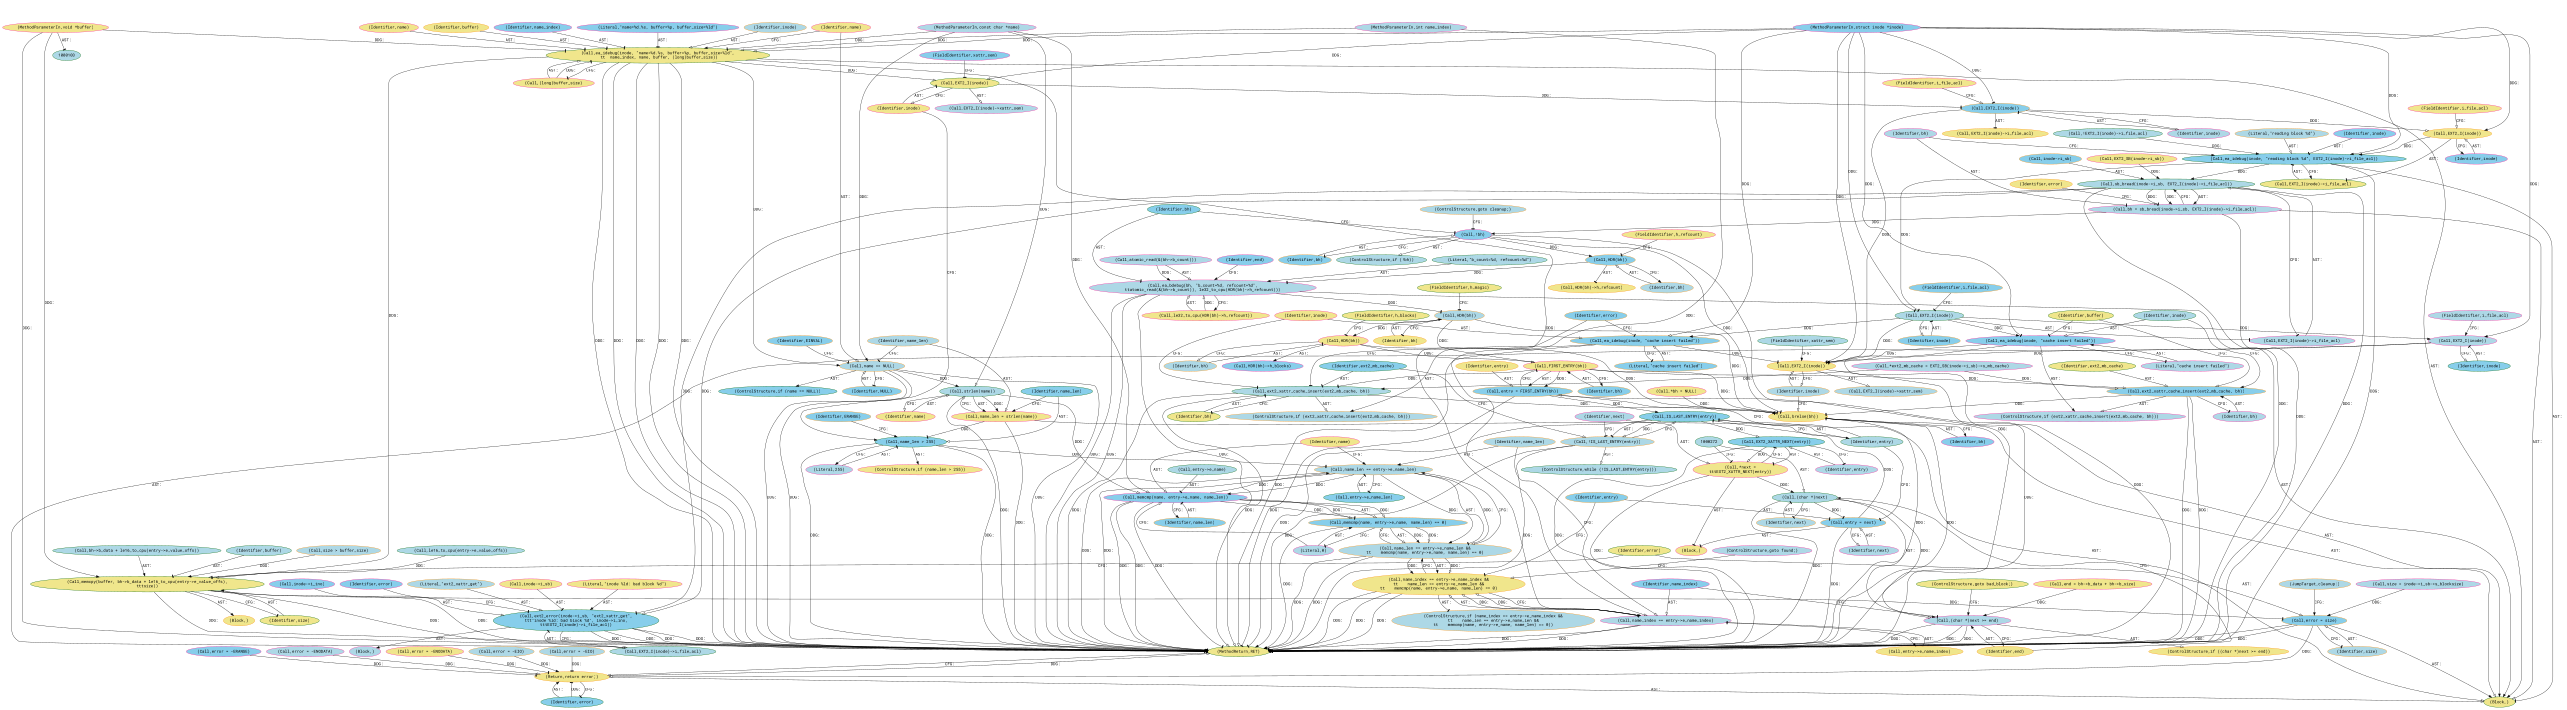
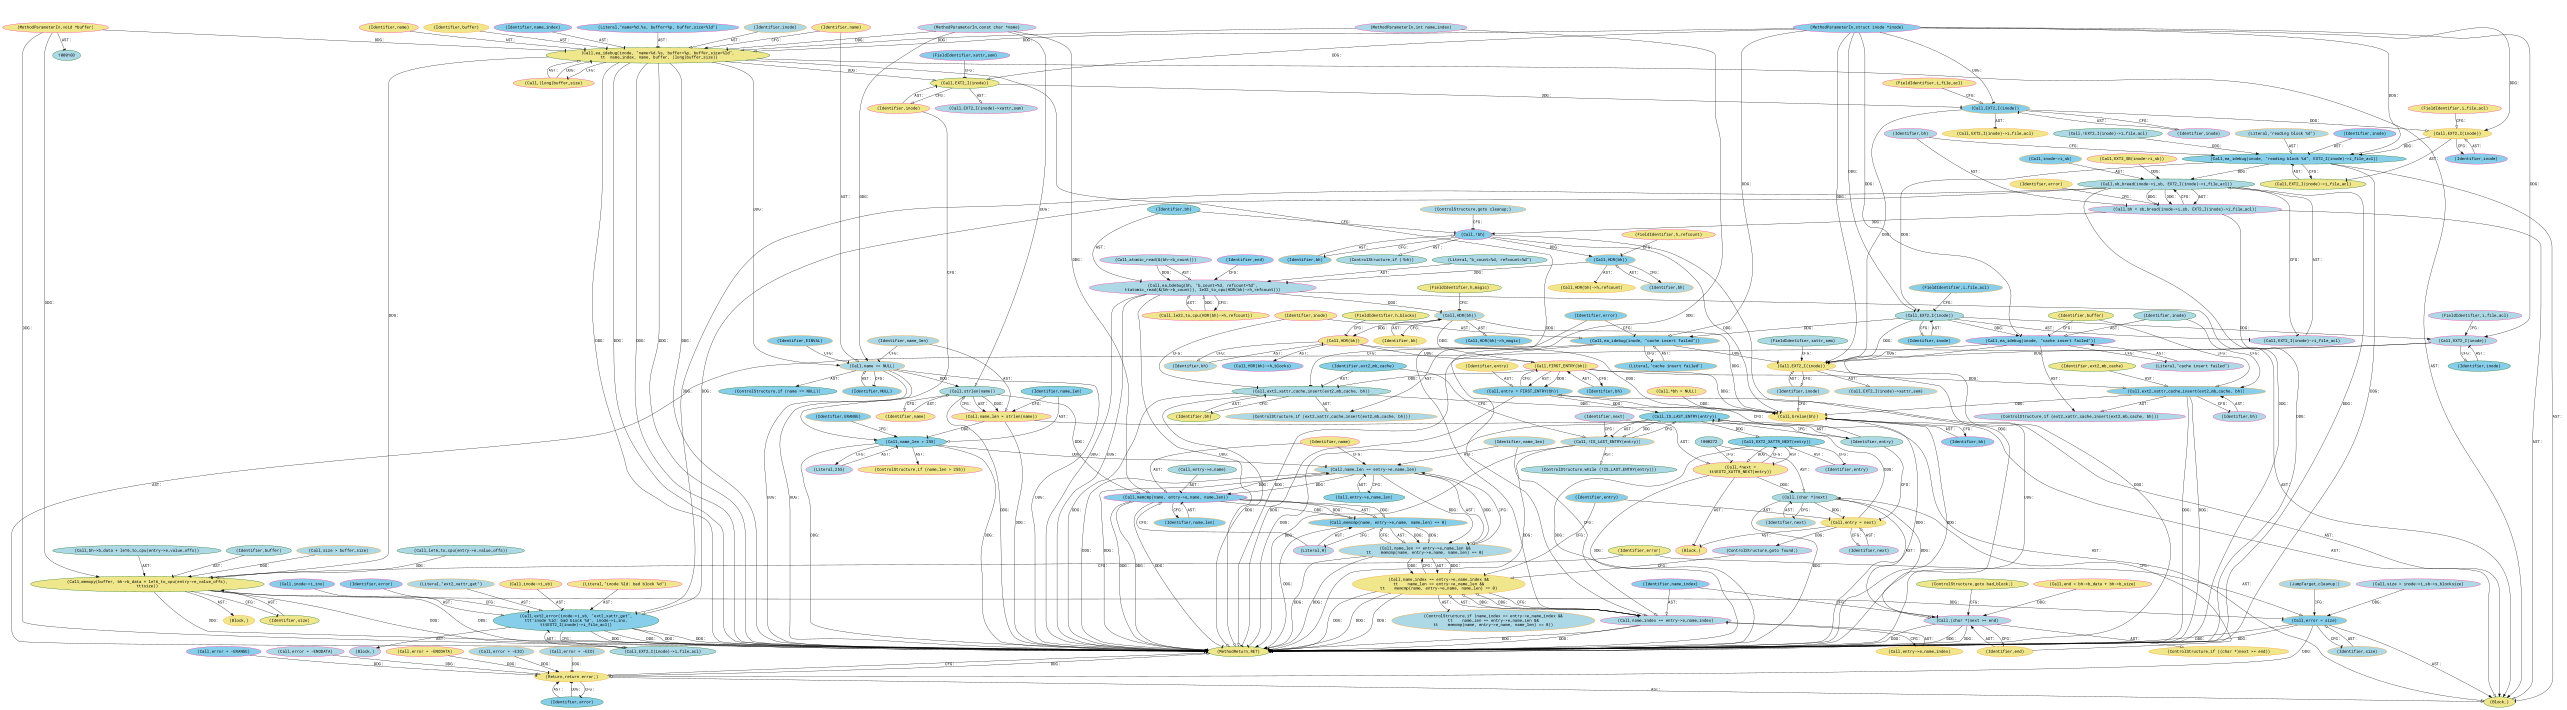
node "(Call,HDR(bh)->h_magic)": added
node "(Call,*ext2_mb_cache = EXT2_SB(inode->i_sb)->s_mb_cache)": removed
node "(Call,entry = next)": fillcolor skyblue -> khaki
edge "(Call,entry = next)" -> "(MethodReturn,RET)": now "(Call,entry = next)" -> "(ControlStructure,goto found;)"
